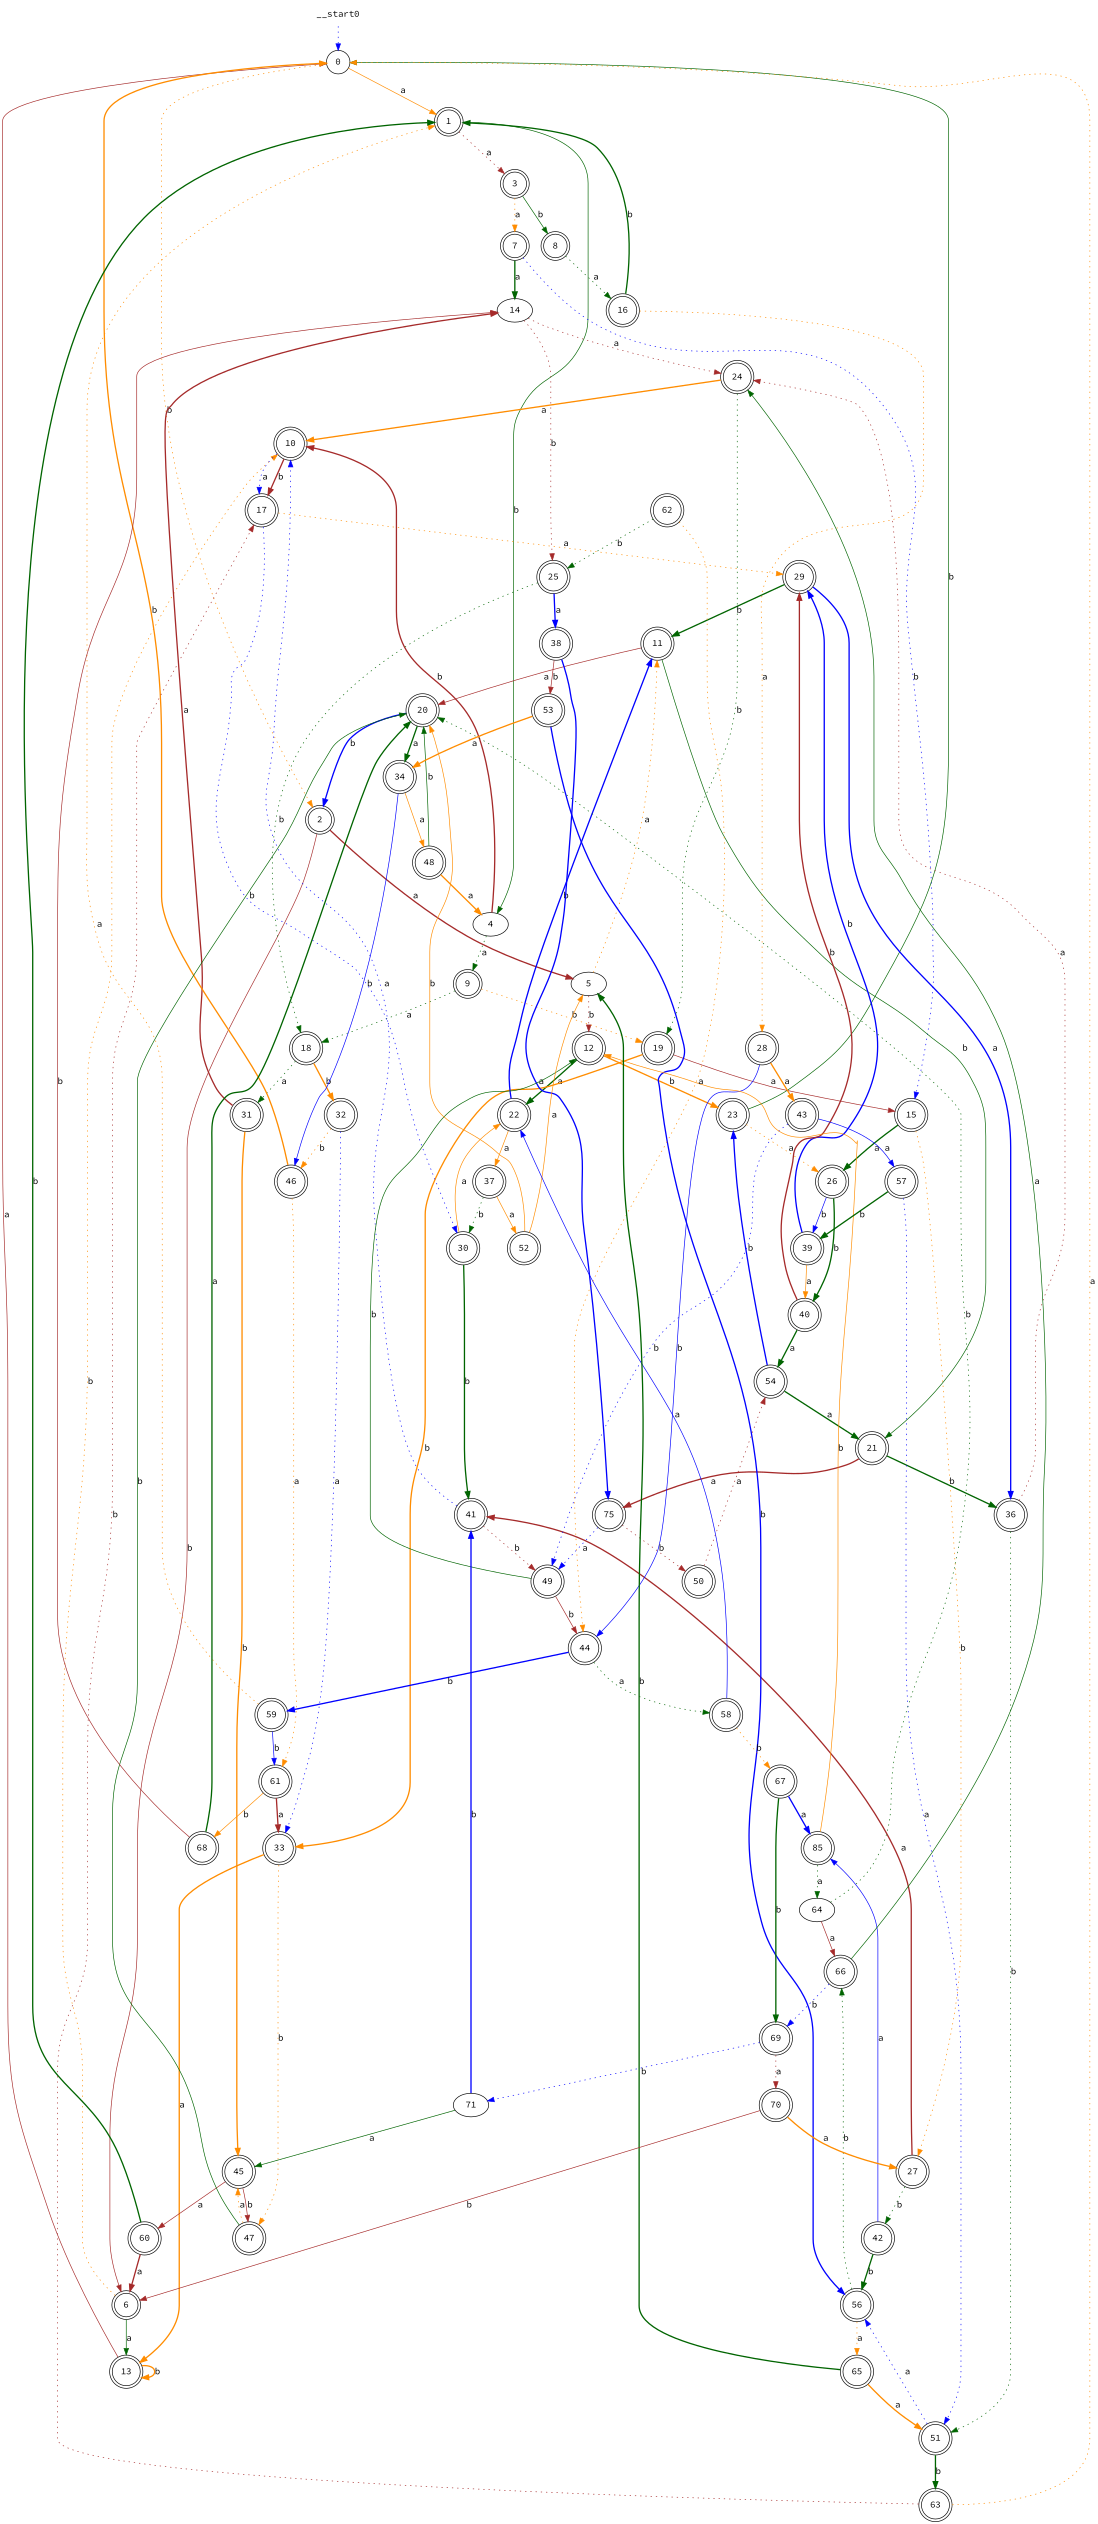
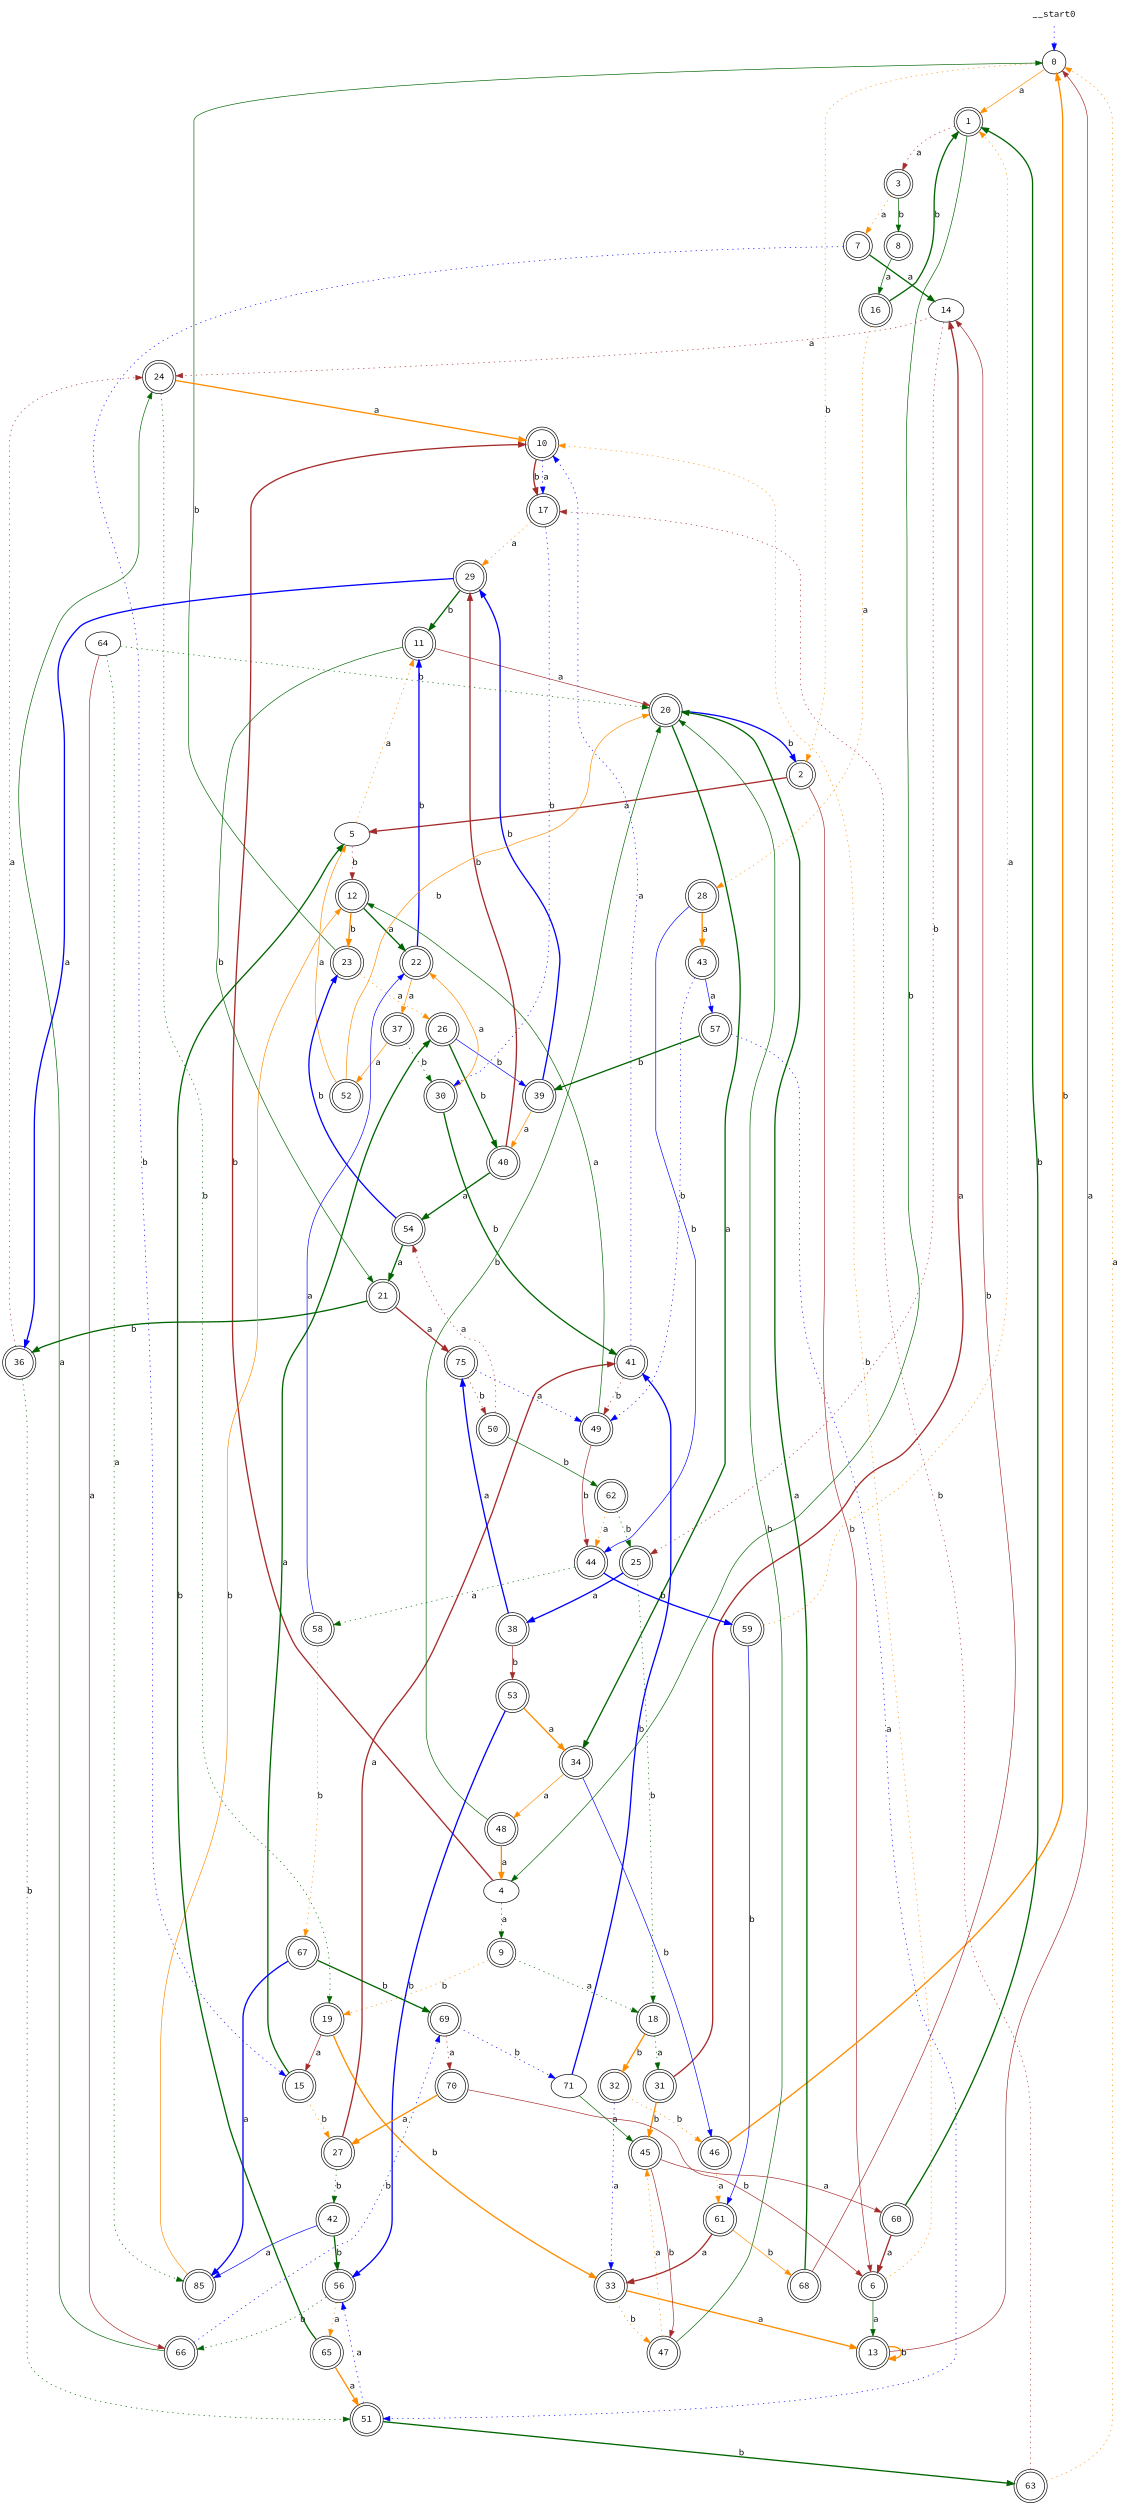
edge "8" -> "16": style dotted -> solid
edge "49" -> "12": label "b" -> "a"
edge "50" -> "62": added, label "b"
edge "85" -> "64": reversed
